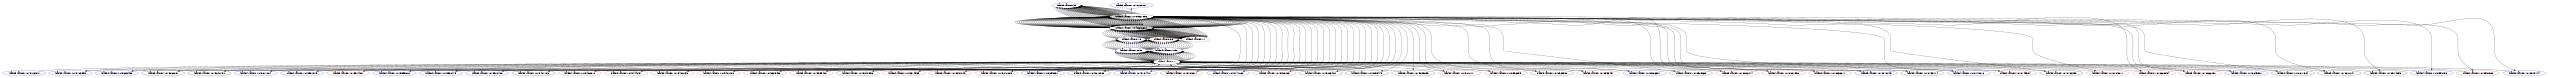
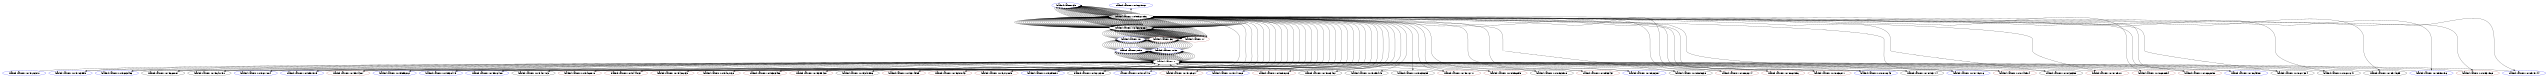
node "loaded values- 1079184470": label "loaded values- 1079184470" -> "values values- 1079184470"
